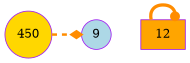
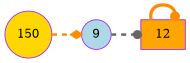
node "450": label "450" -> "150"
edge "9" -> "12": added
